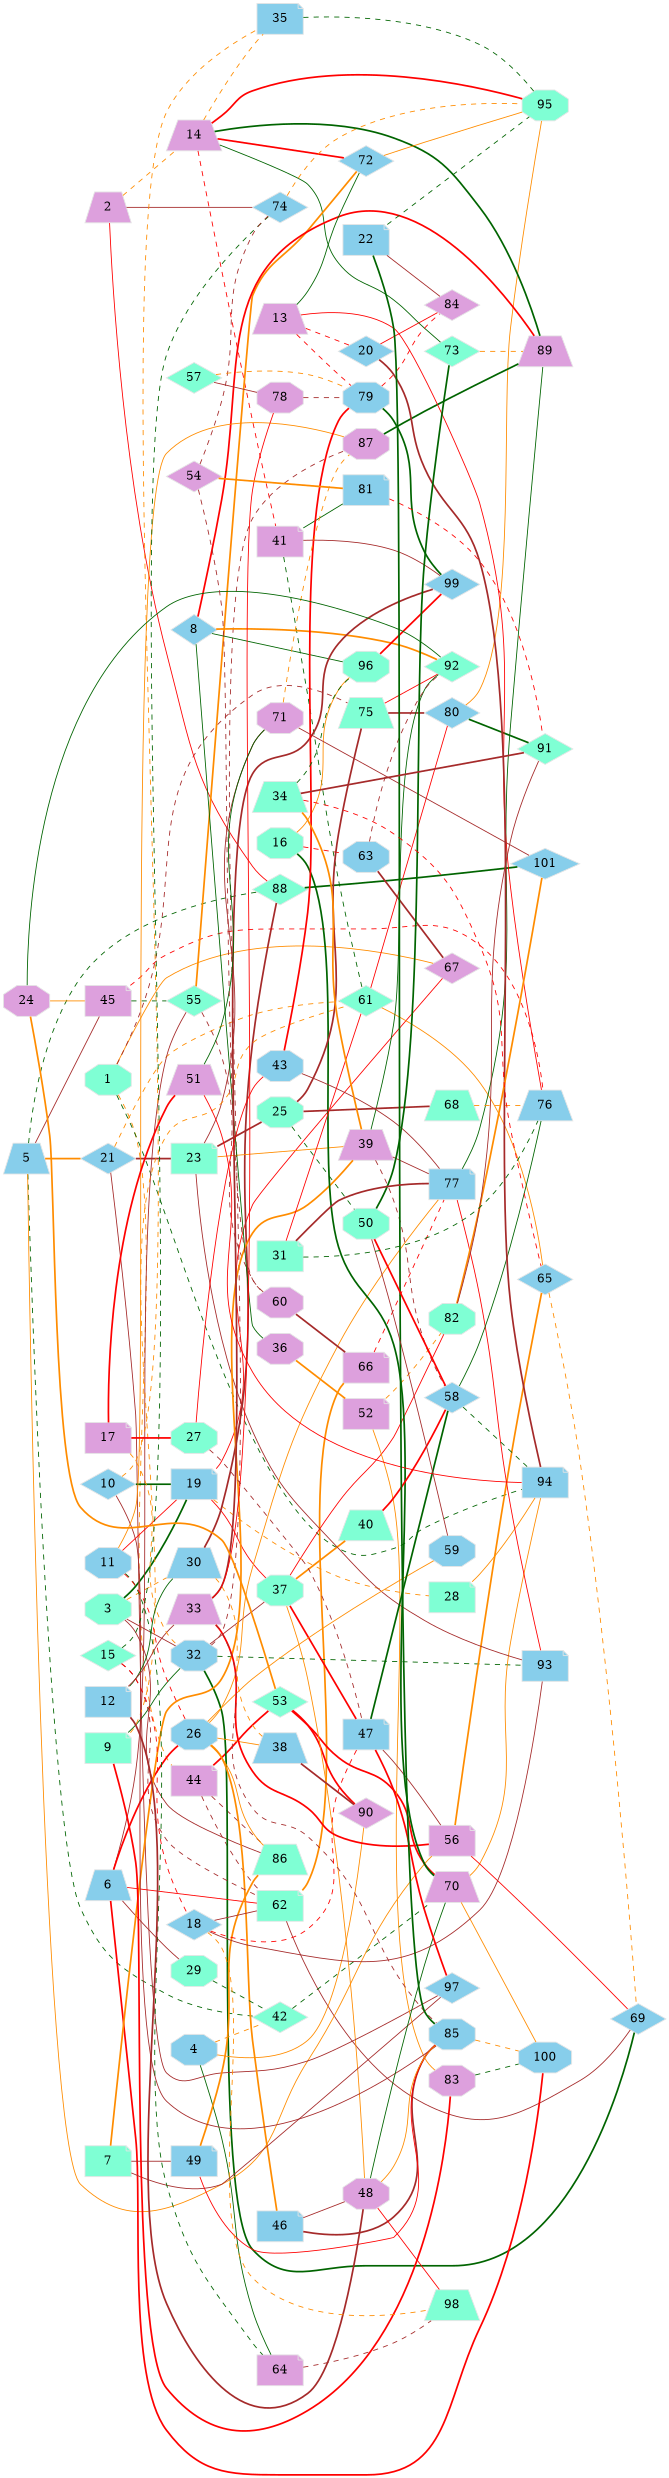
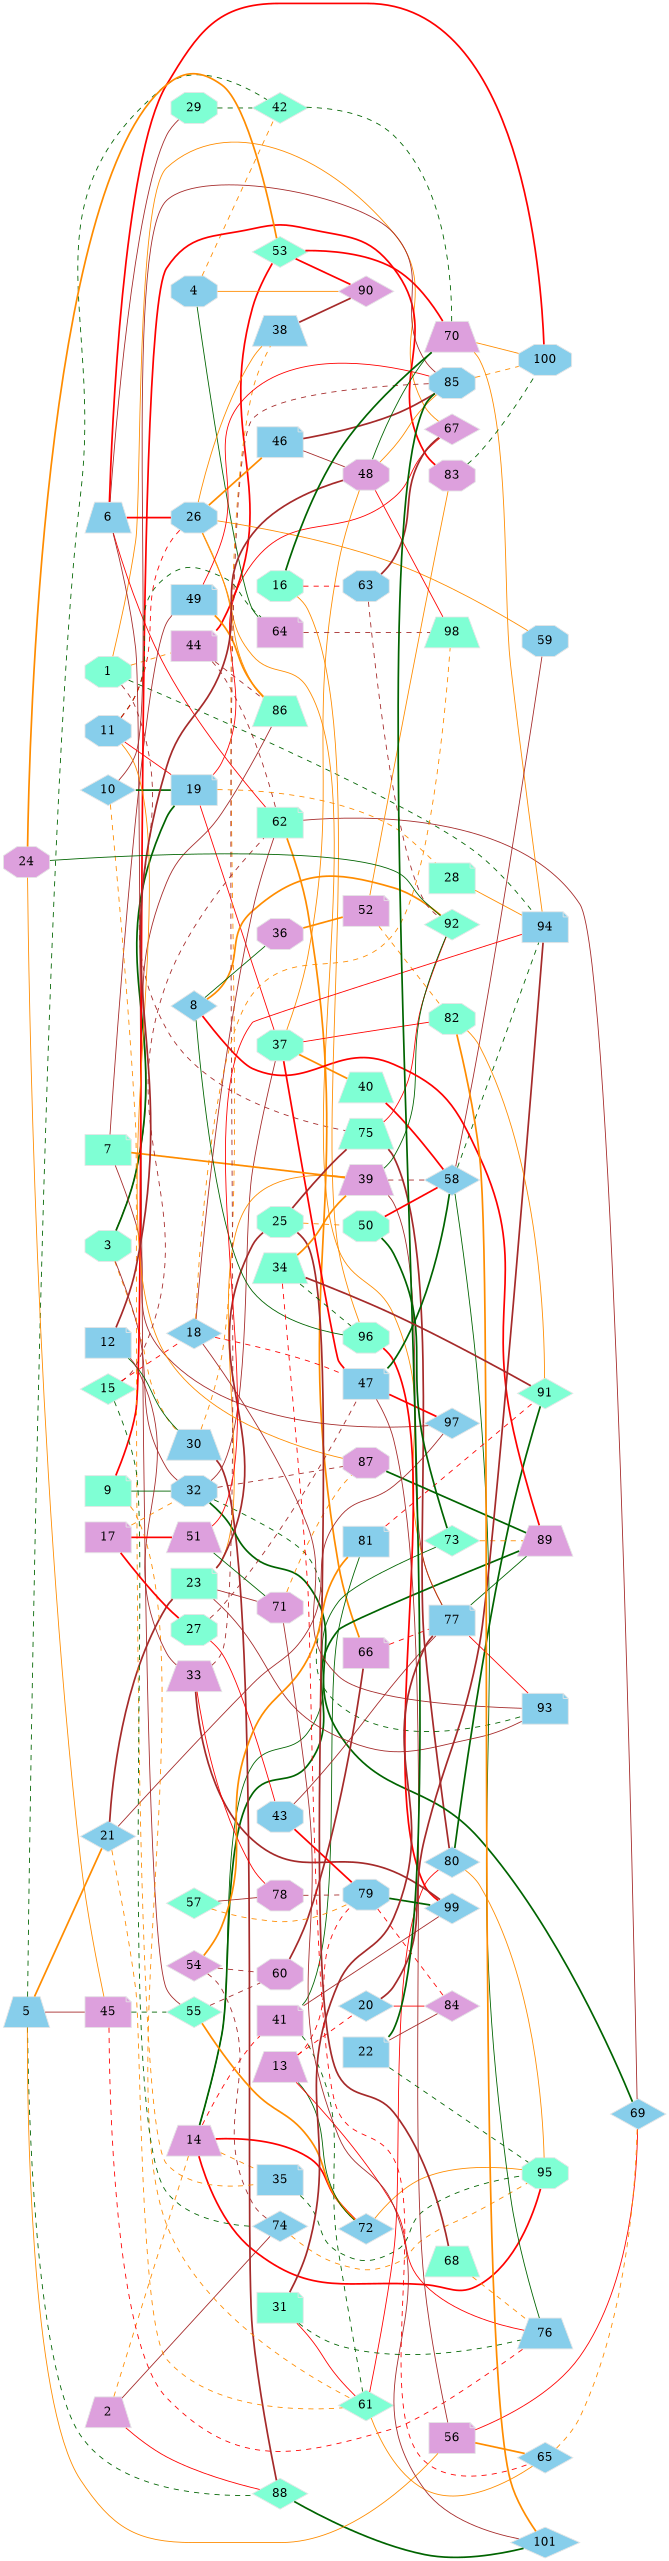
edge "91" -- "82": color brown -> darkorange
edge "25" -- "50": color darkgreen -> darkorange
edge "50" -- "59": now "58" -- "59"
edge "33" -- "56": removed
